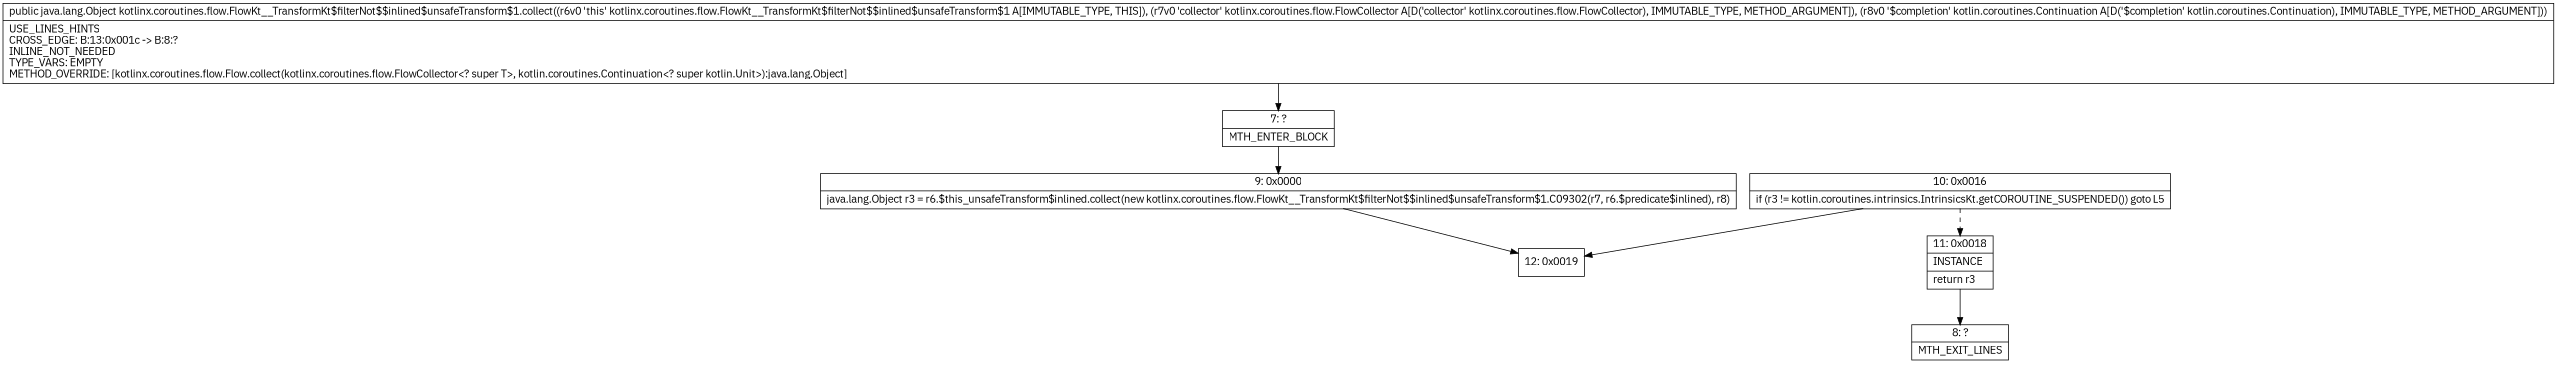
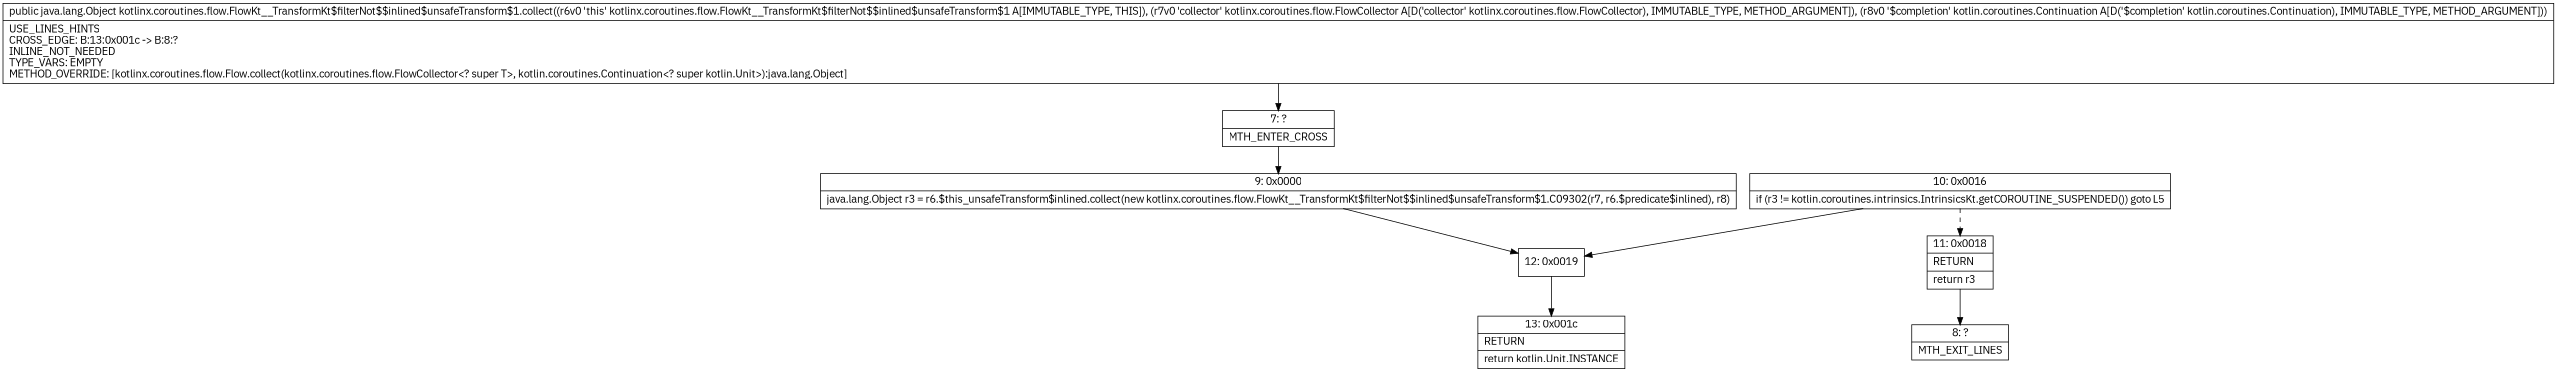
node "7: ?": text "MTH_ENTER_BLOCK" -> "MTH_ENTER_CROSS"
node "11: 0x0018": text "INSTANCE" -> "RETURN"
node "13: 0x001c": added
